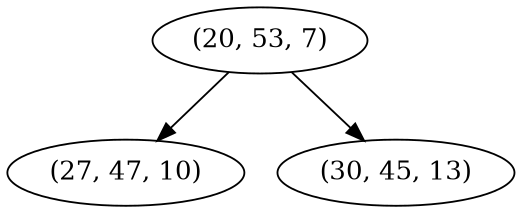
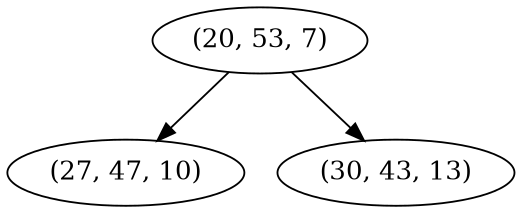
node "(30, 45, 13)": label "(30, 45, 13)" -> "(30, 43, 13)"
